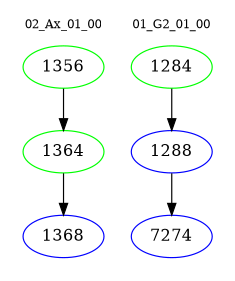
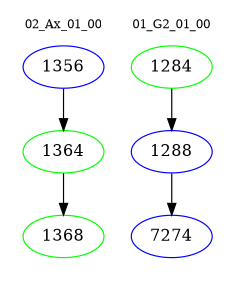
node "1356": color green -> blue
node "1368": color blue -> green
